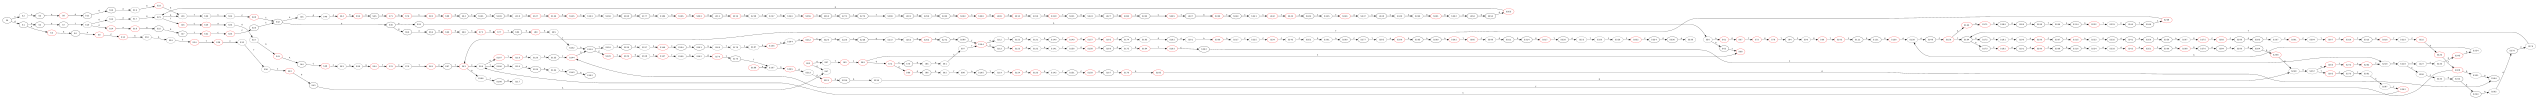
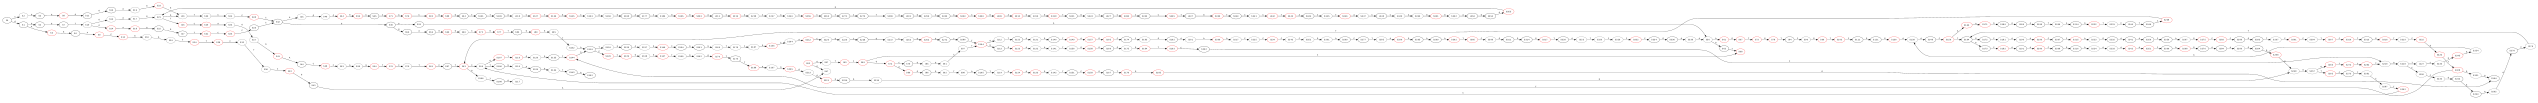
edge "S338" -> "S56": added, label "A"
edge "S179" -> "S197": now "S179" -> "S188"
